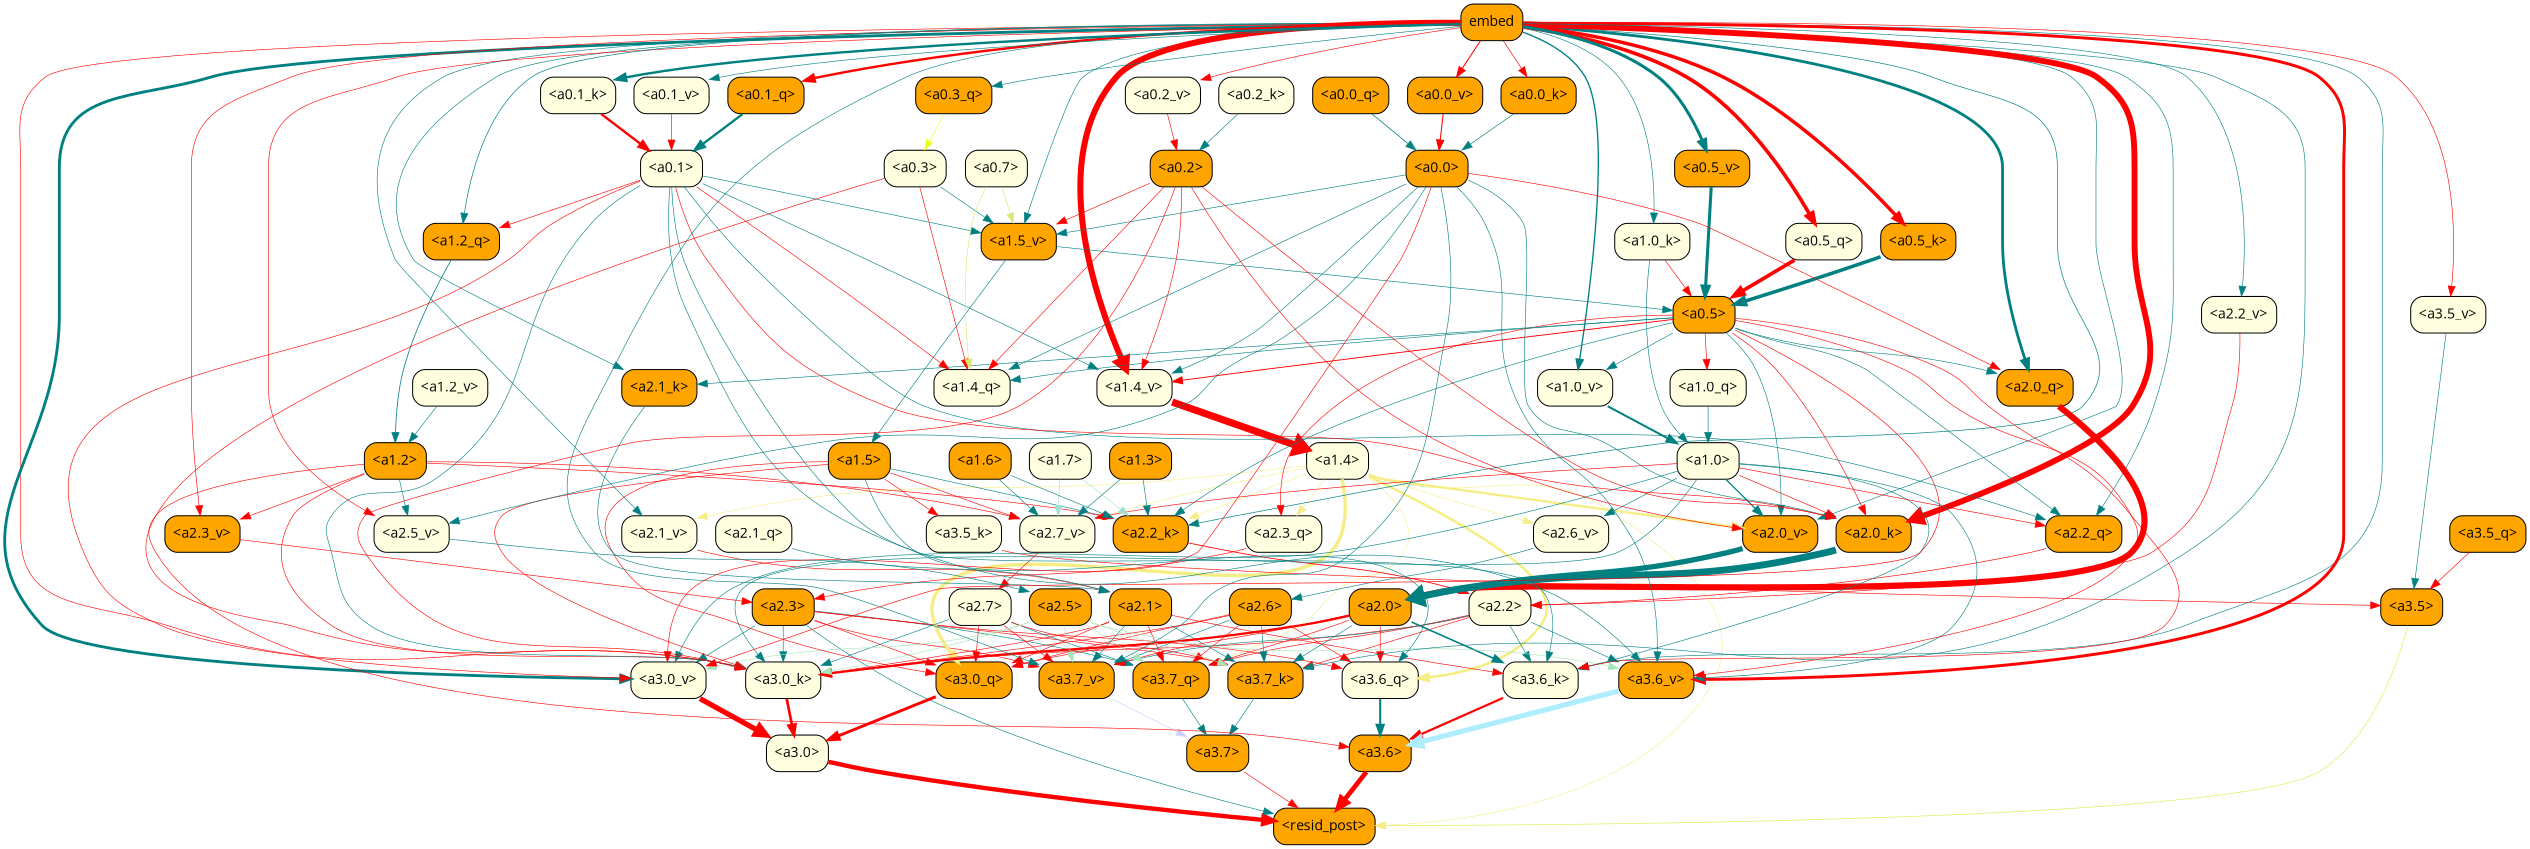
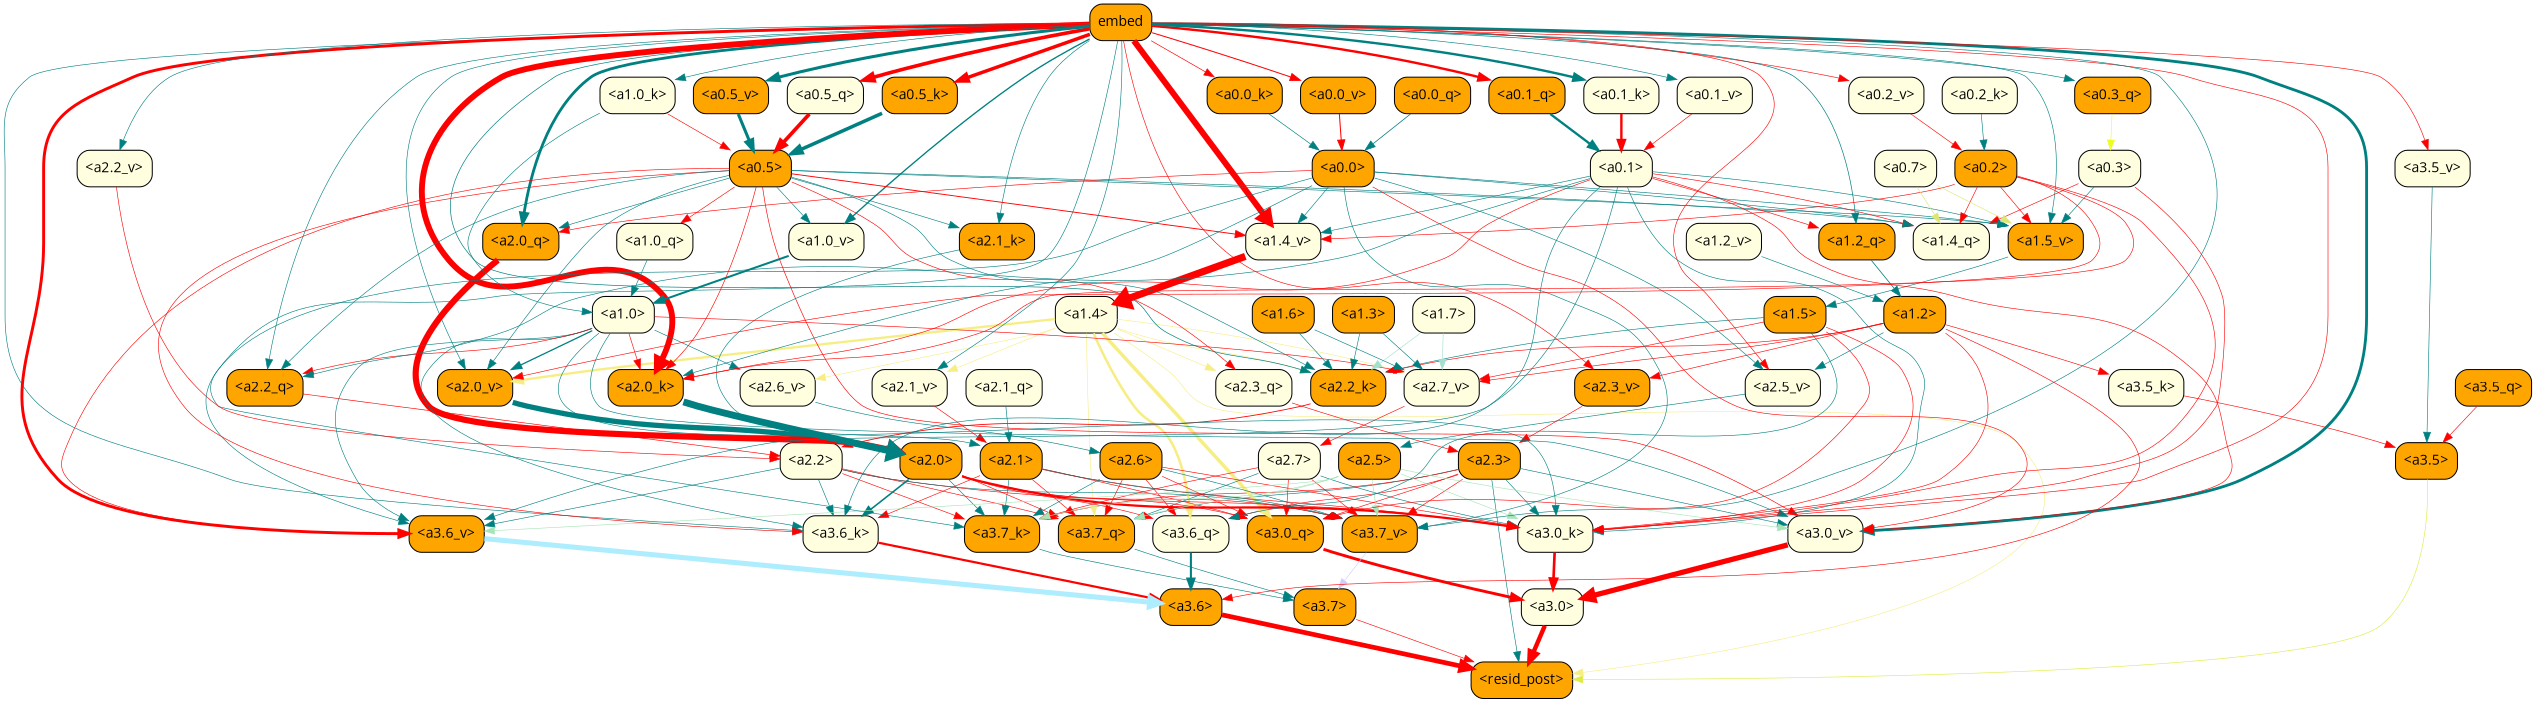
edge "<a1.5_v>" -> "<a0.5>": reversed
edge "<a1.5>" -> "<a3.5_k>": now "<a1.2>" -> "<a3.5_k>"
